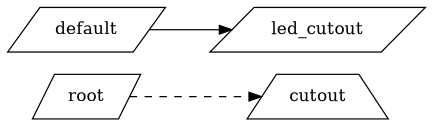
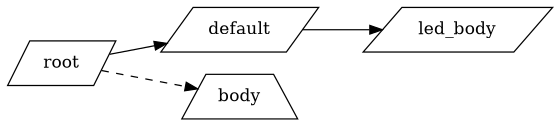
node "led_cutout": label "led_cutout" -> "led_body"
edge "root" -> "default": added
node "cutout": label "cutout" -> "body"
